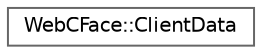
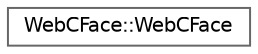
node "WebCFace::ClientData": label "WebCFace::ClientData" -> "WebCFace::WebCFace"
